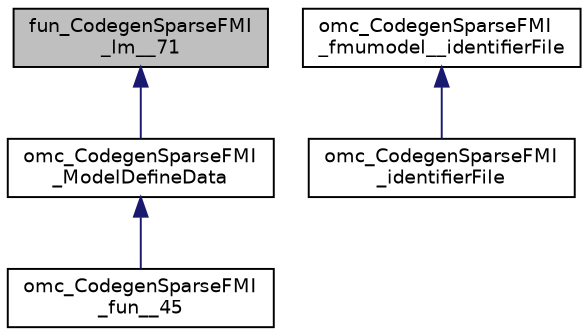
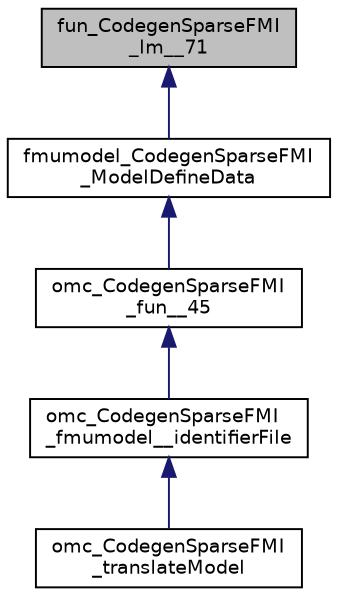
node "omc_CodegenSparseFMI _ModelDefineData": label "omc_CodegenSparseFMI _ModelDefineData" -> "fmumodel_CodegenSparseFMI _ModelDefineData"
node "omc_CodegenSparseFMI _identifierFile": label "omc_CodegenSparseFMI _identifierFile" -> "omc_CodegenSparseFMI _translateModel"
edge "omc_CodegenSparseFMI _fmumodel__identifierFile" -> "omc_CodegenSparseFMI _fun__45": added
